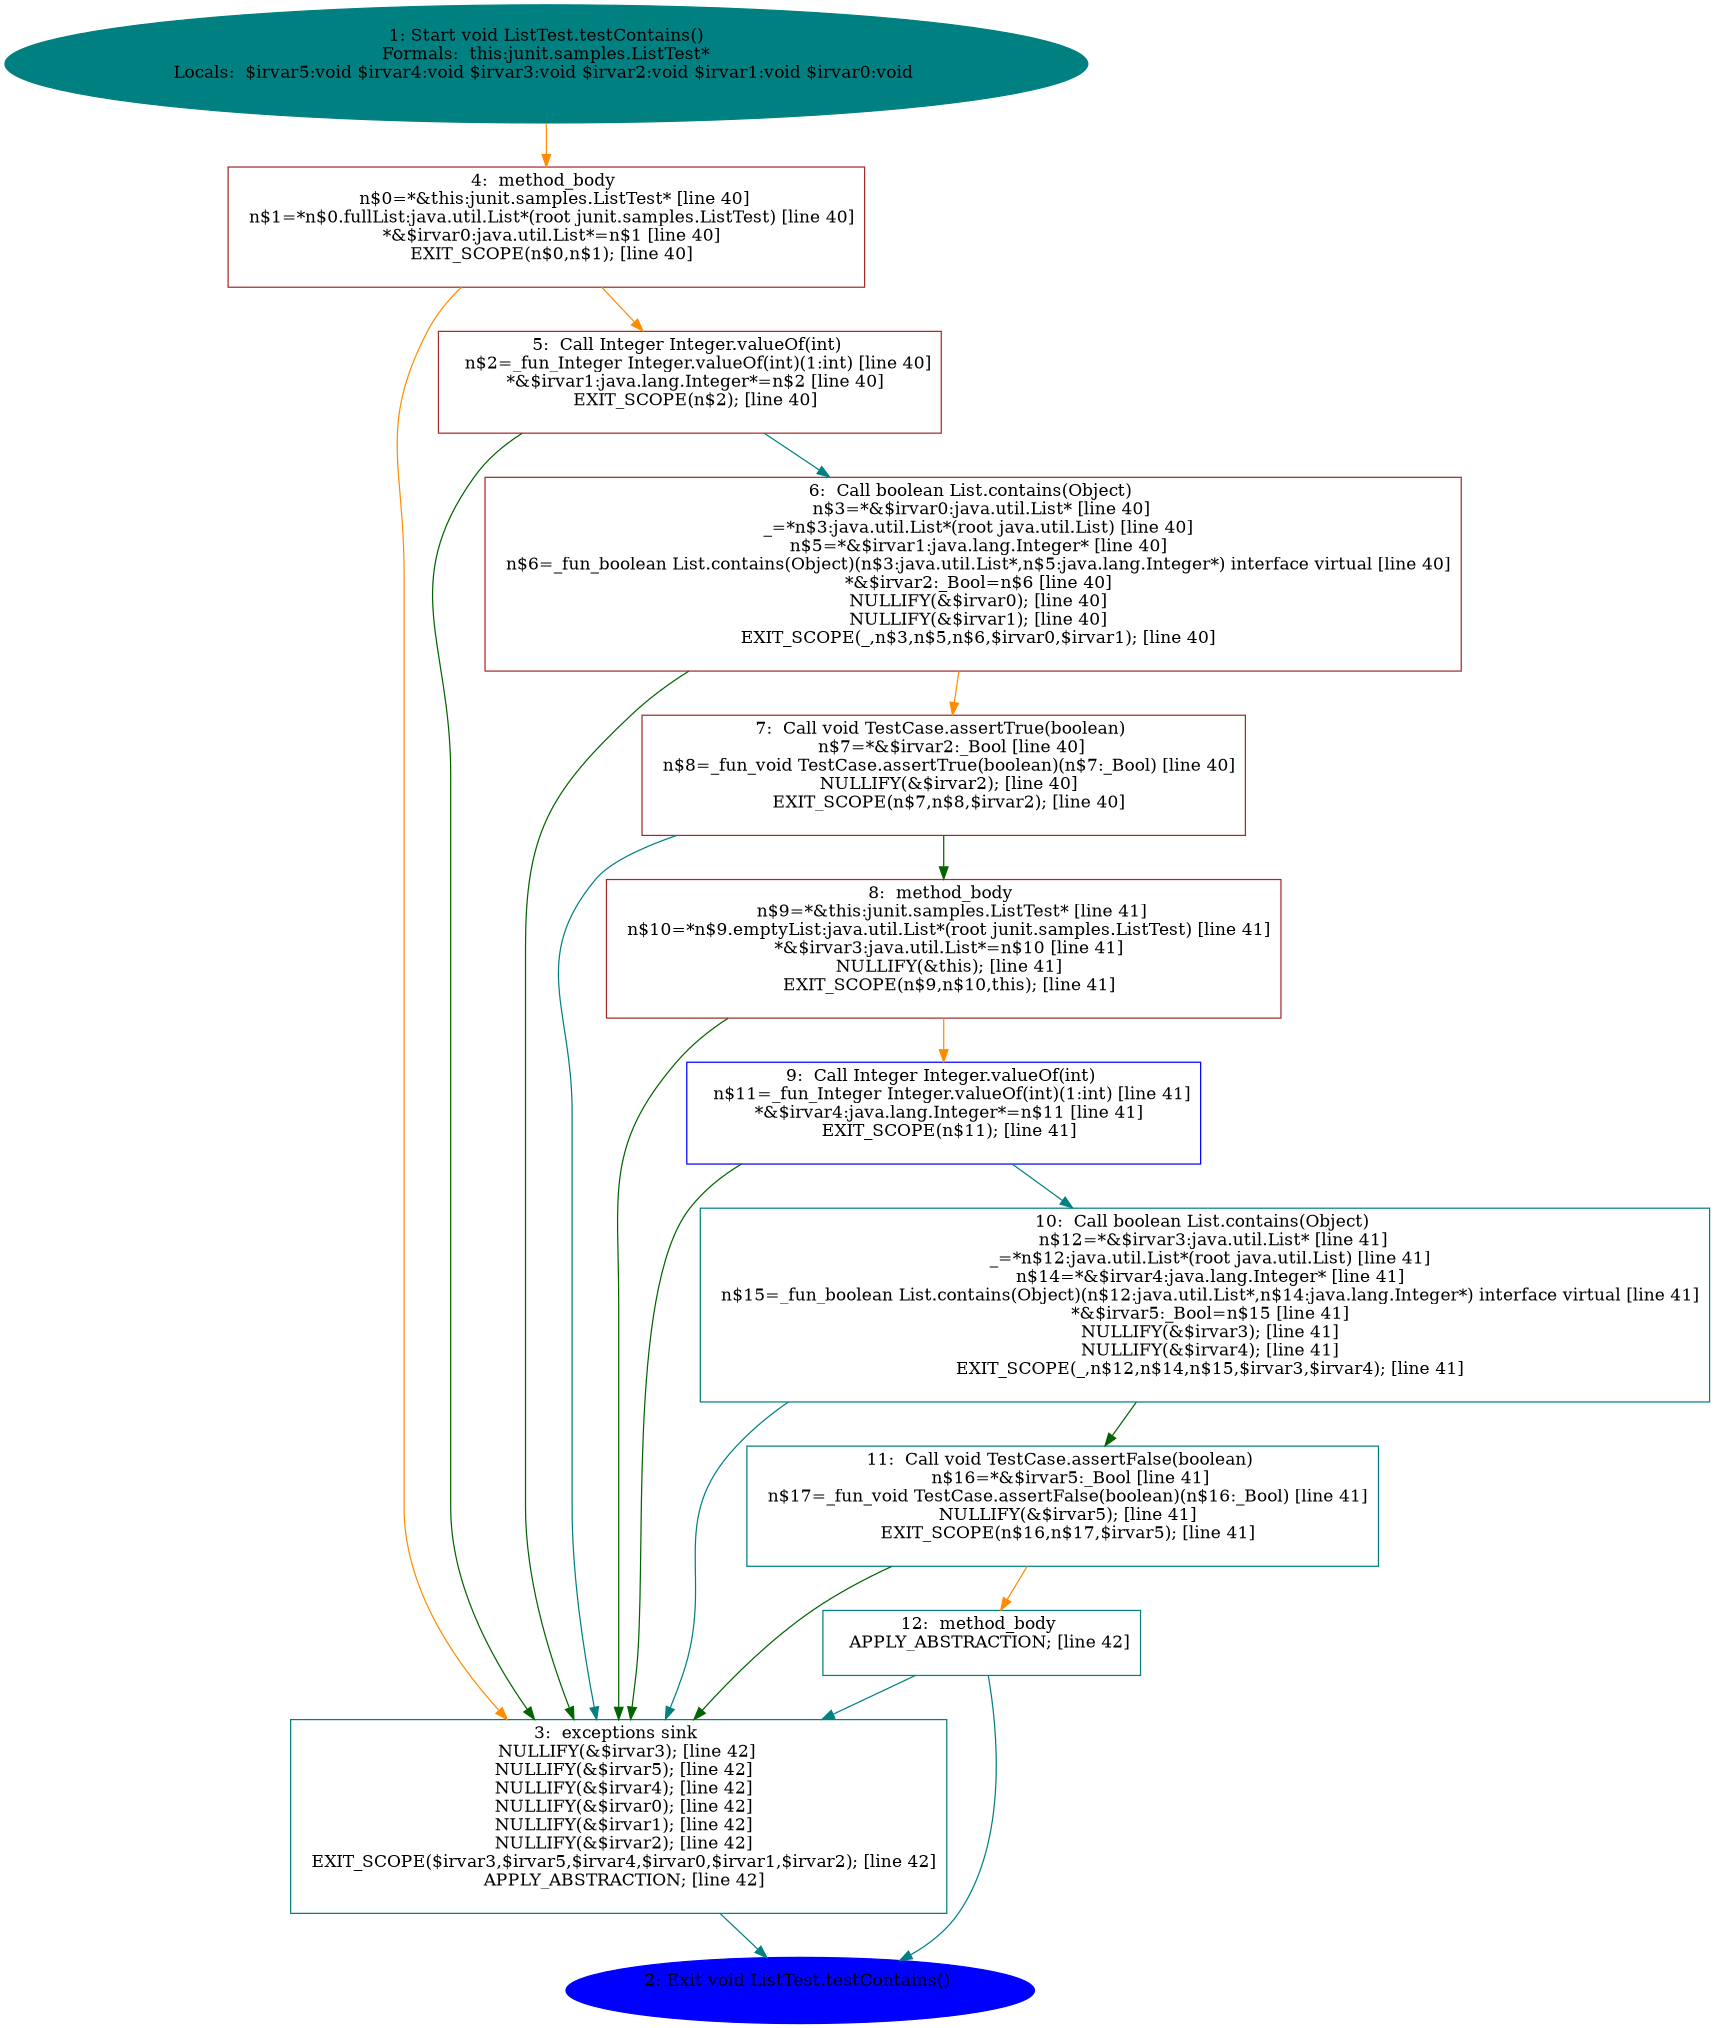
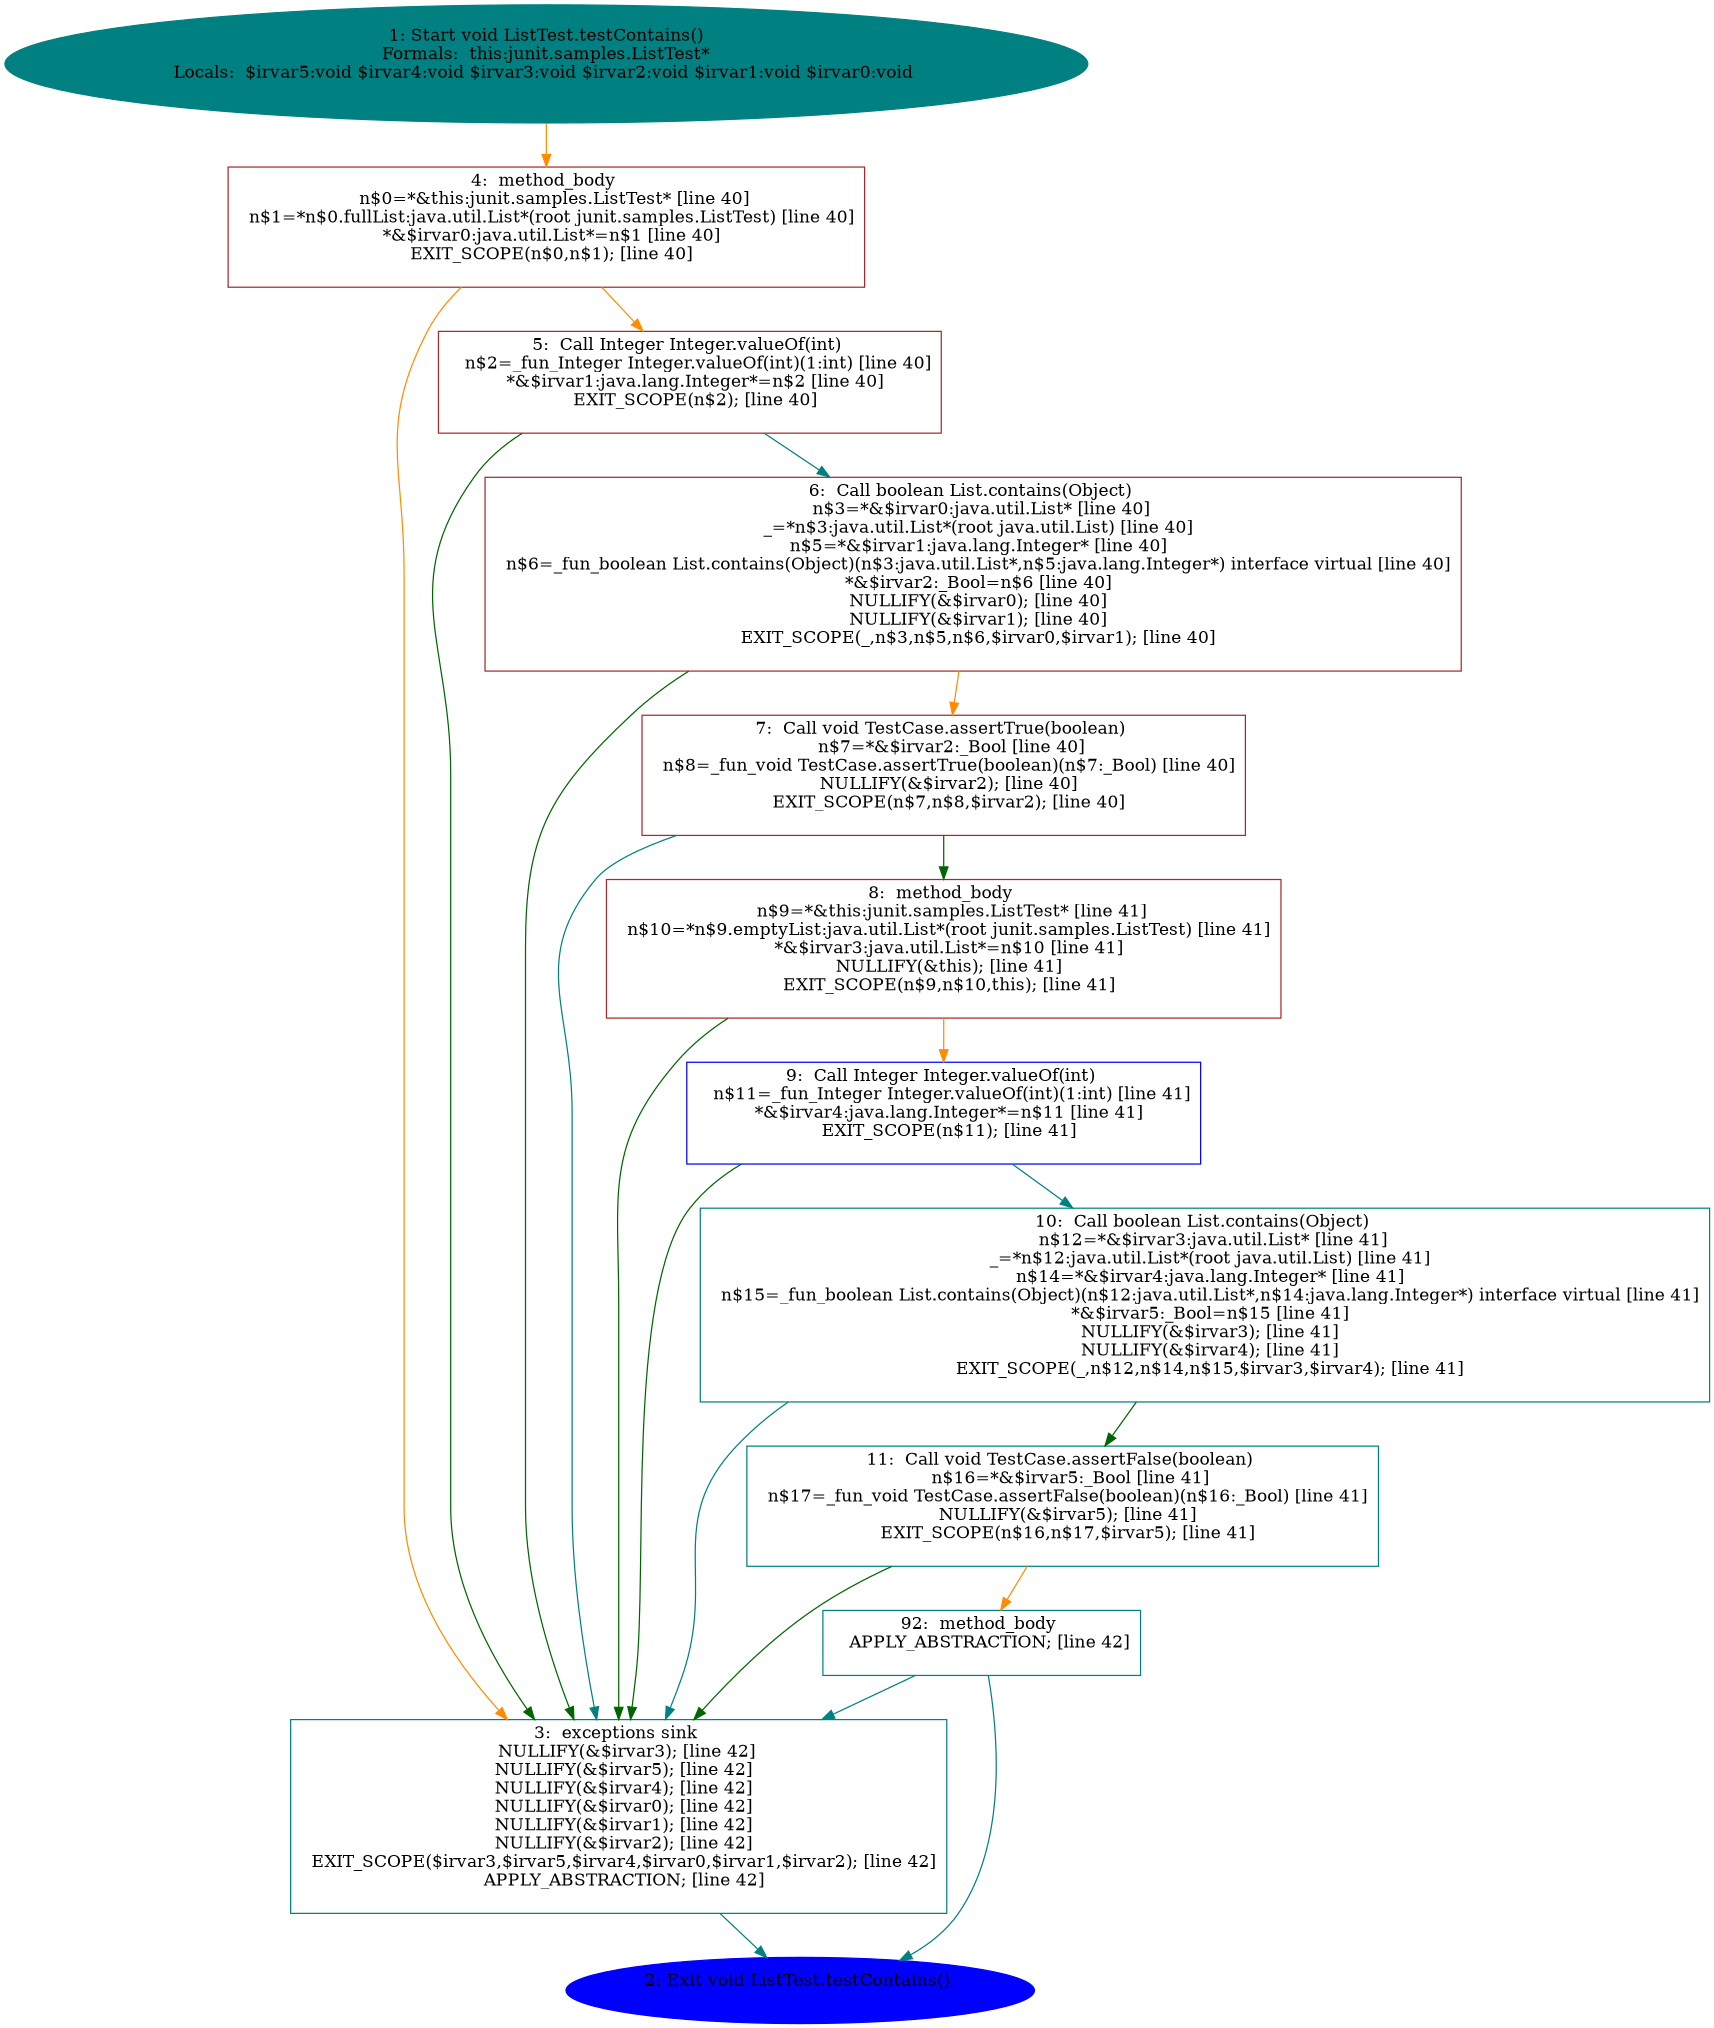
node "12:  method_body APPLY_ABSTRACTION; [line 42]": label "12:  method_body APPLY_ABSTRACTION; [line 42]" -> "92:  method_body APPLY_ABSTRACTION; [line 42]"
